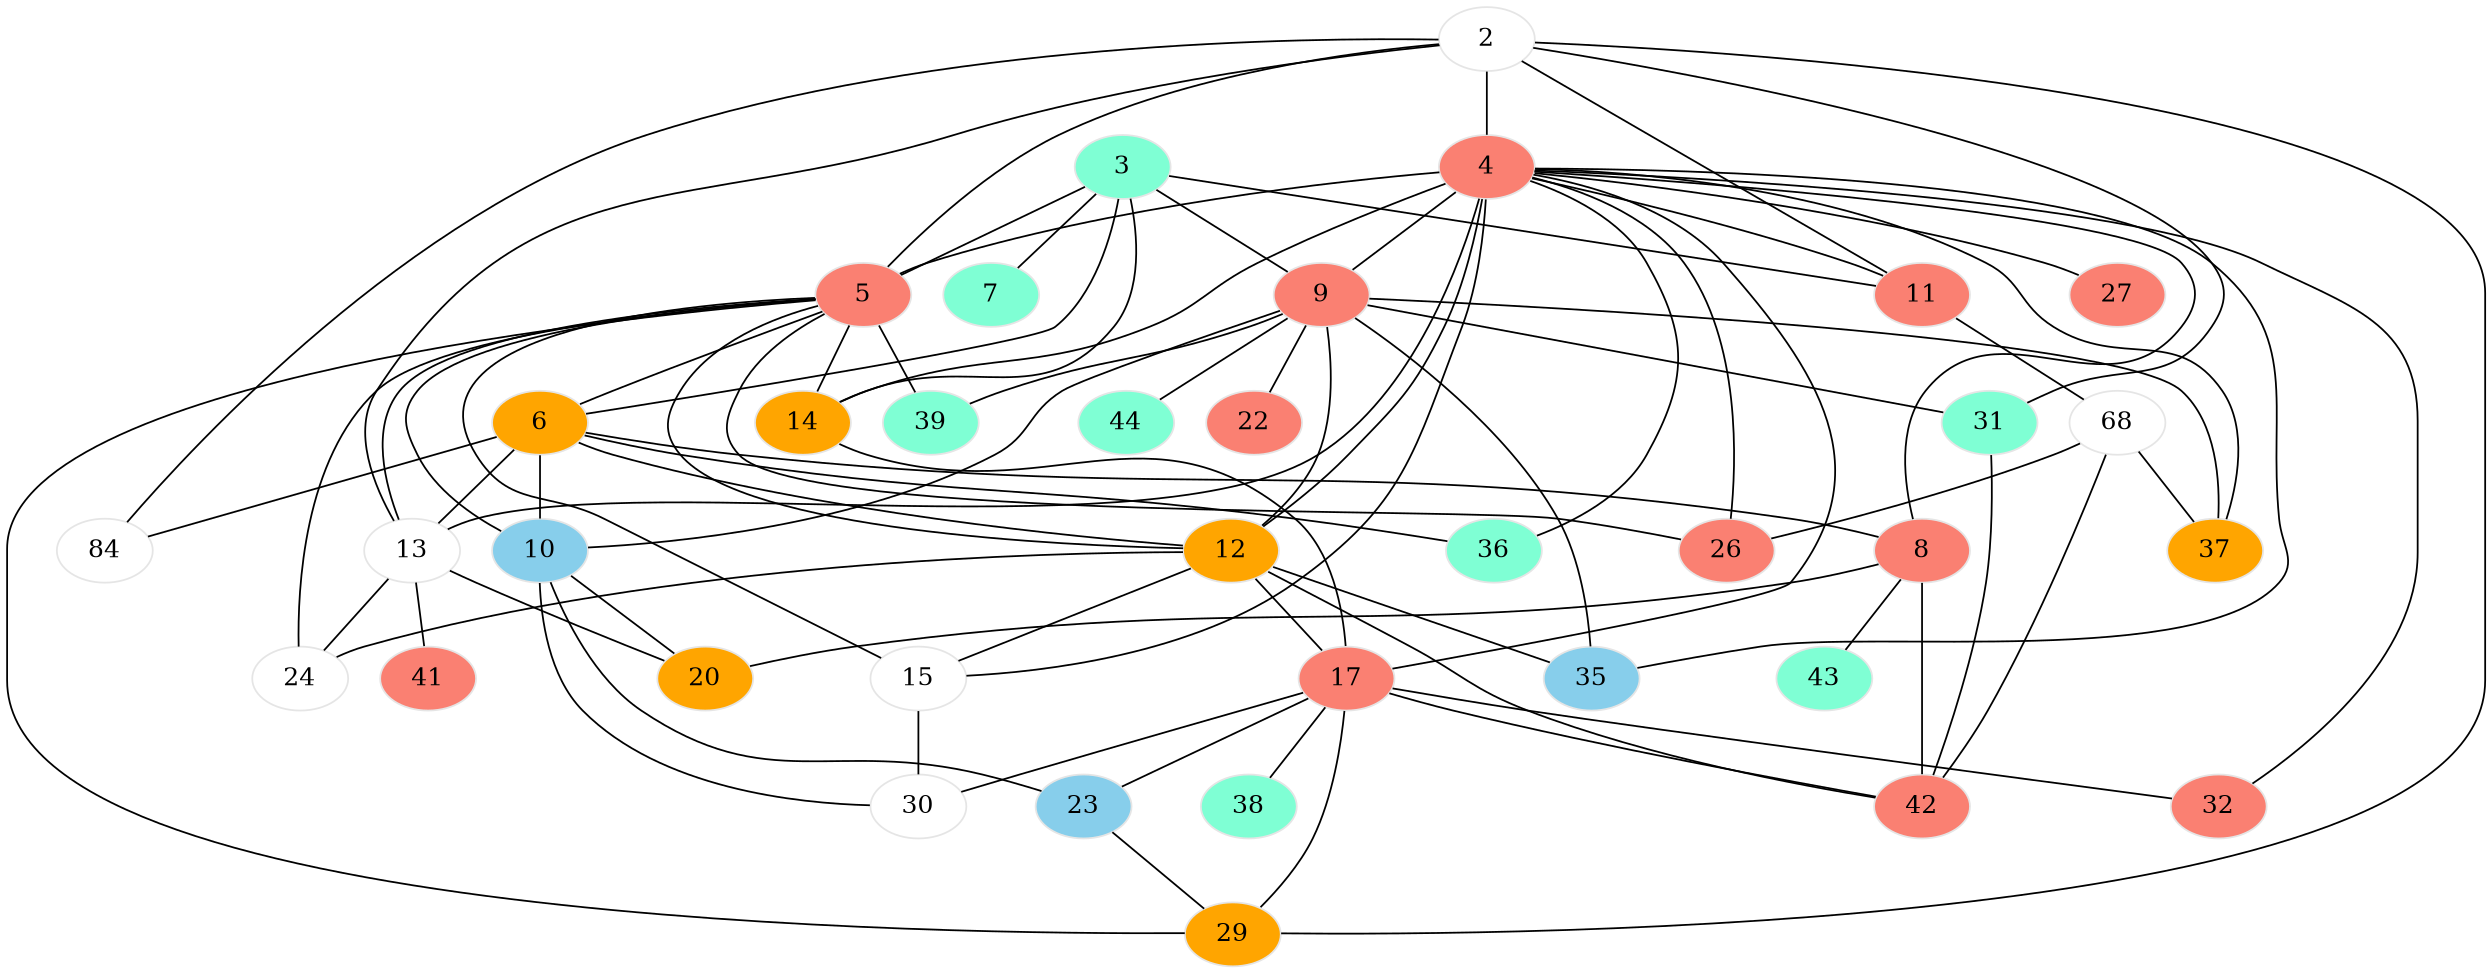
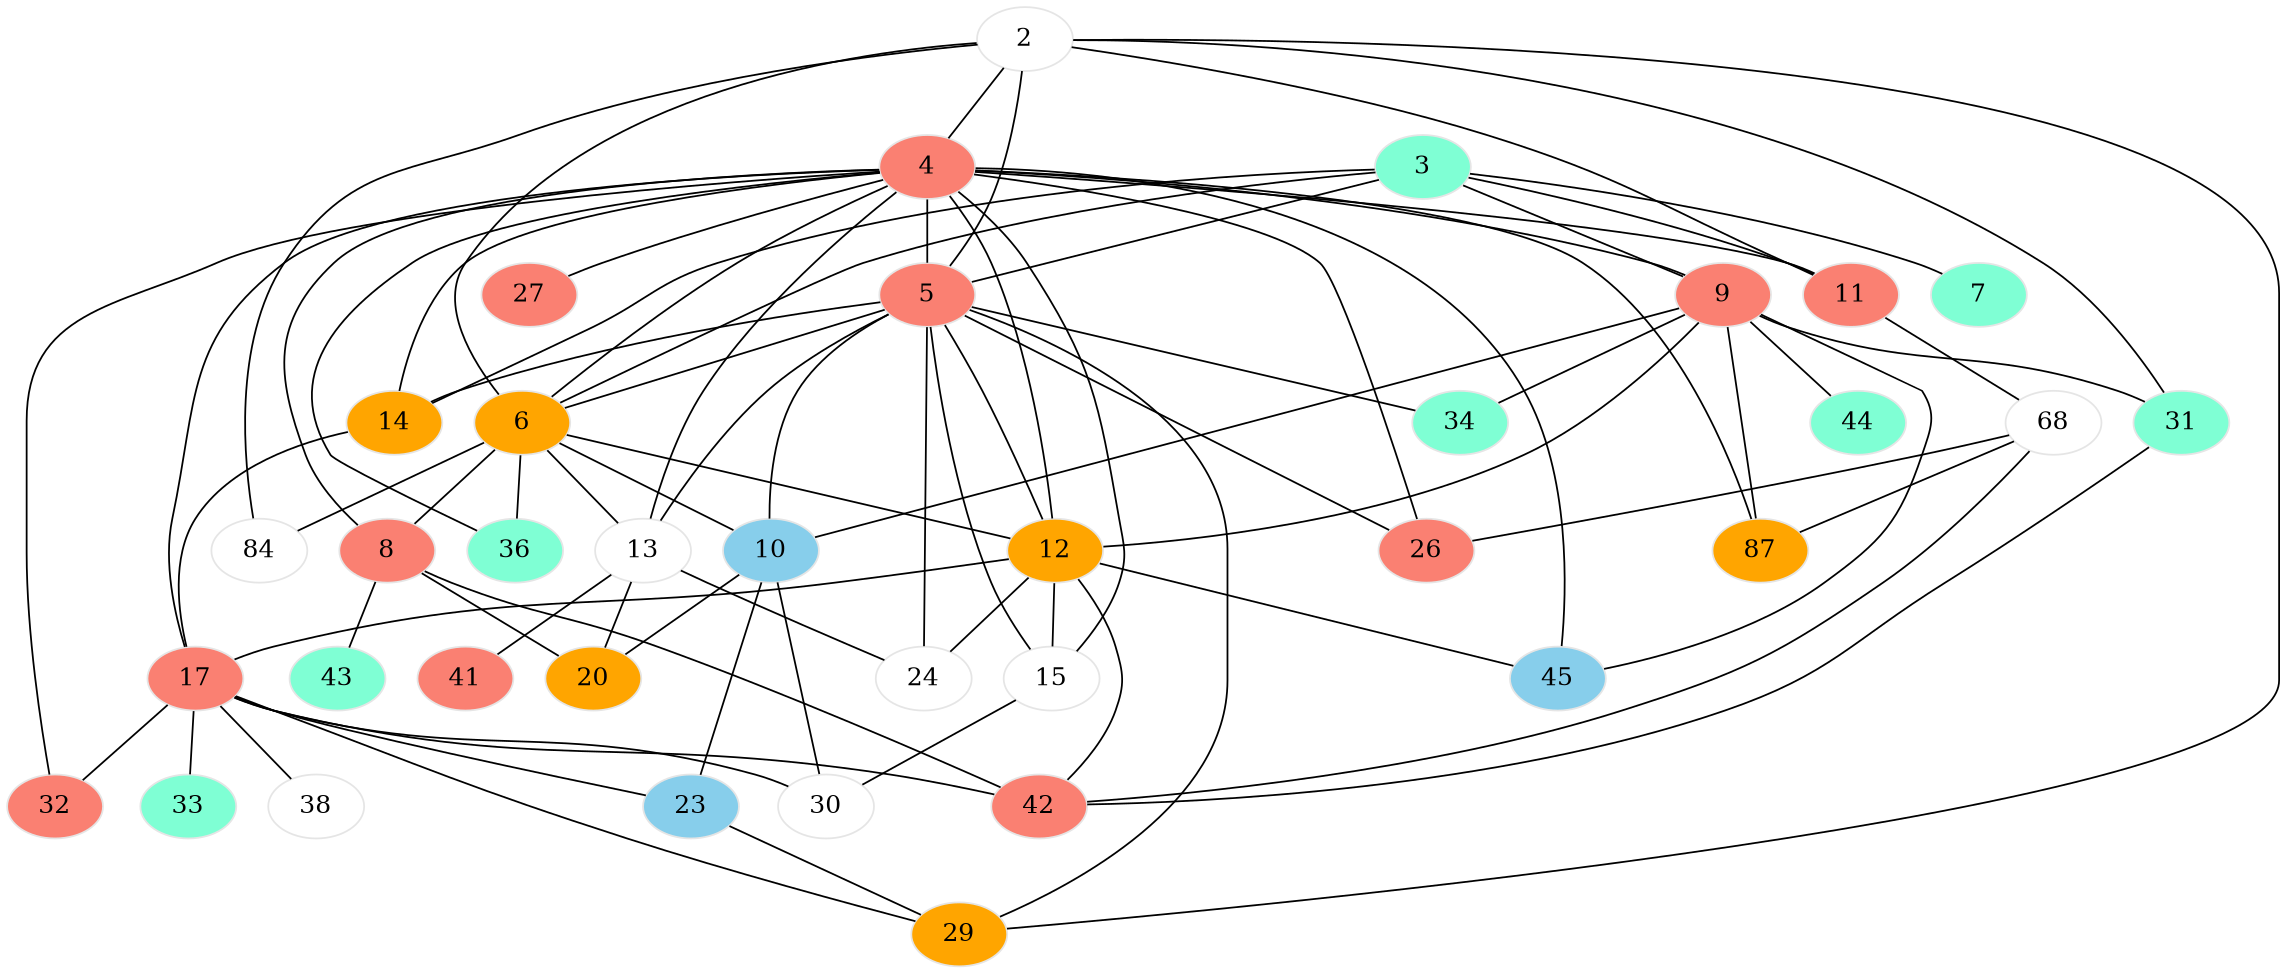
edge "2" -- "13": now "2" -- "6"
edge "4" -- "6": added
node "39": label "39" -> "34"
node "22": removed
node "37": label "37" -> "87"
node "35": label "35" -> "45"
node "33": added
node "38": fillcolor aquamarine -> white
